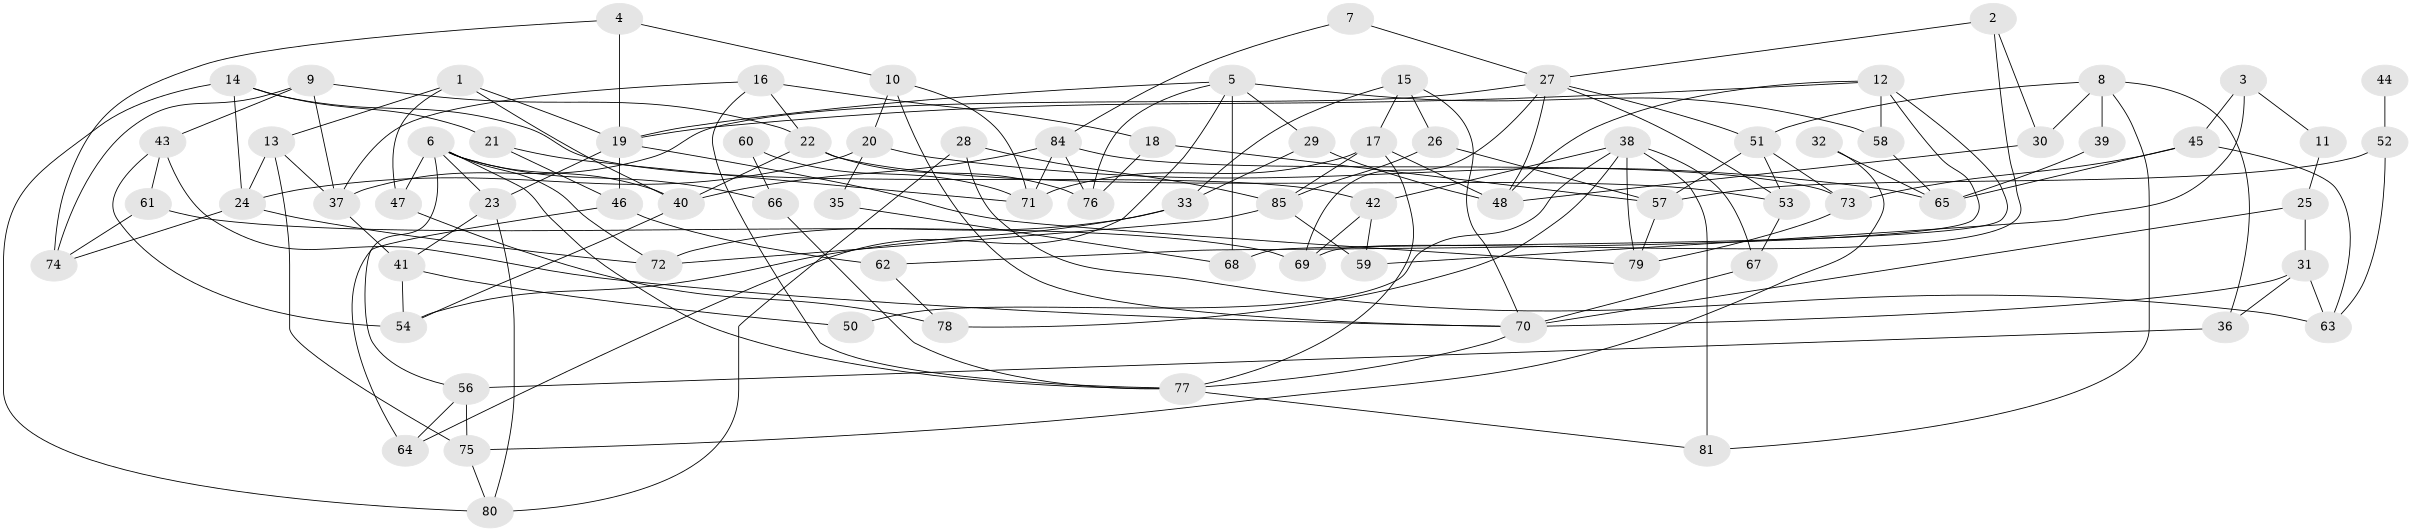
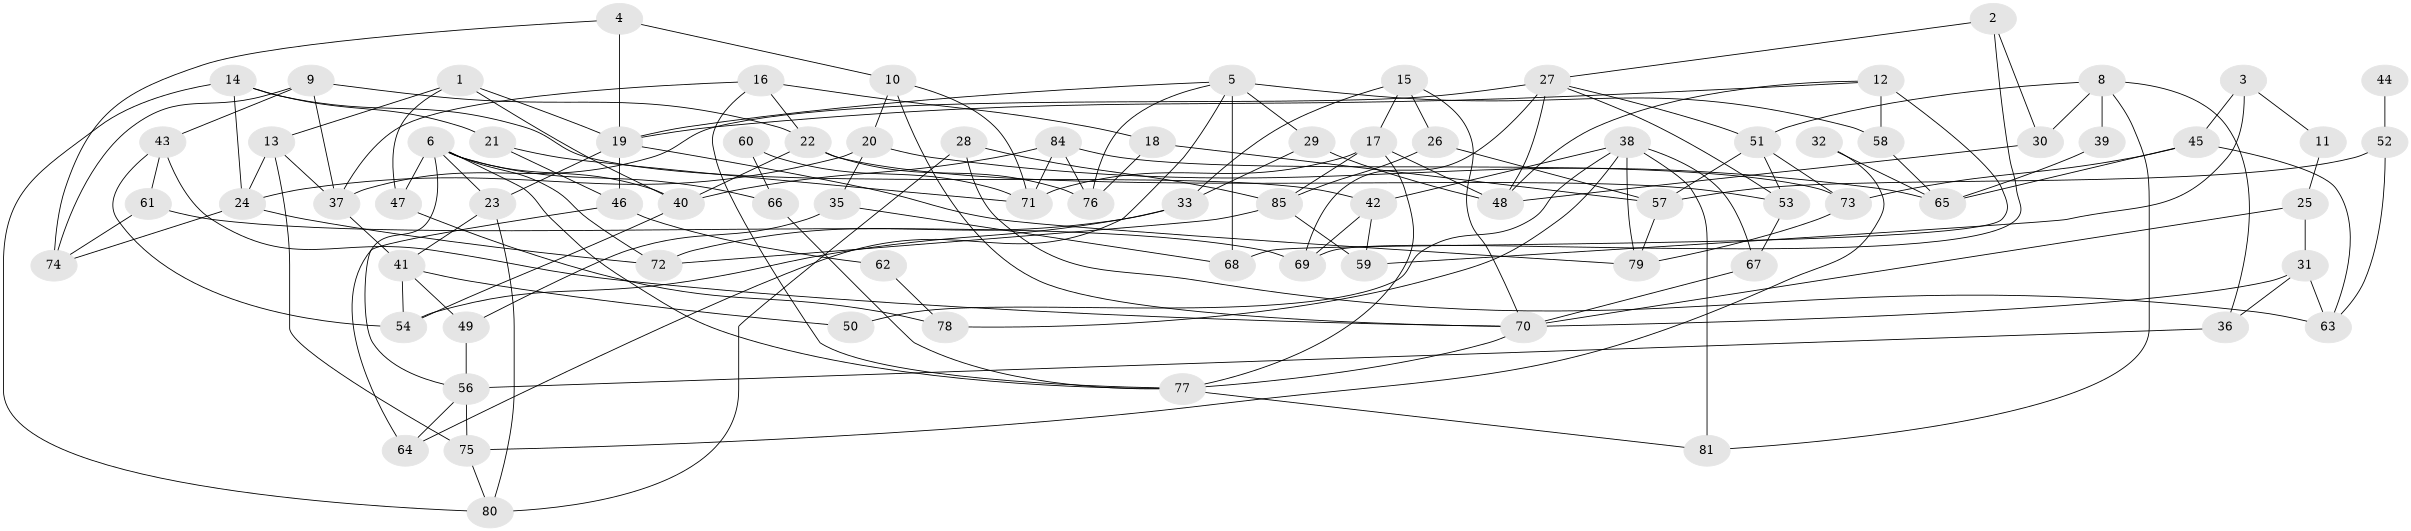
node "7": removed
edge "12" -- "62": removed
node "49": added
